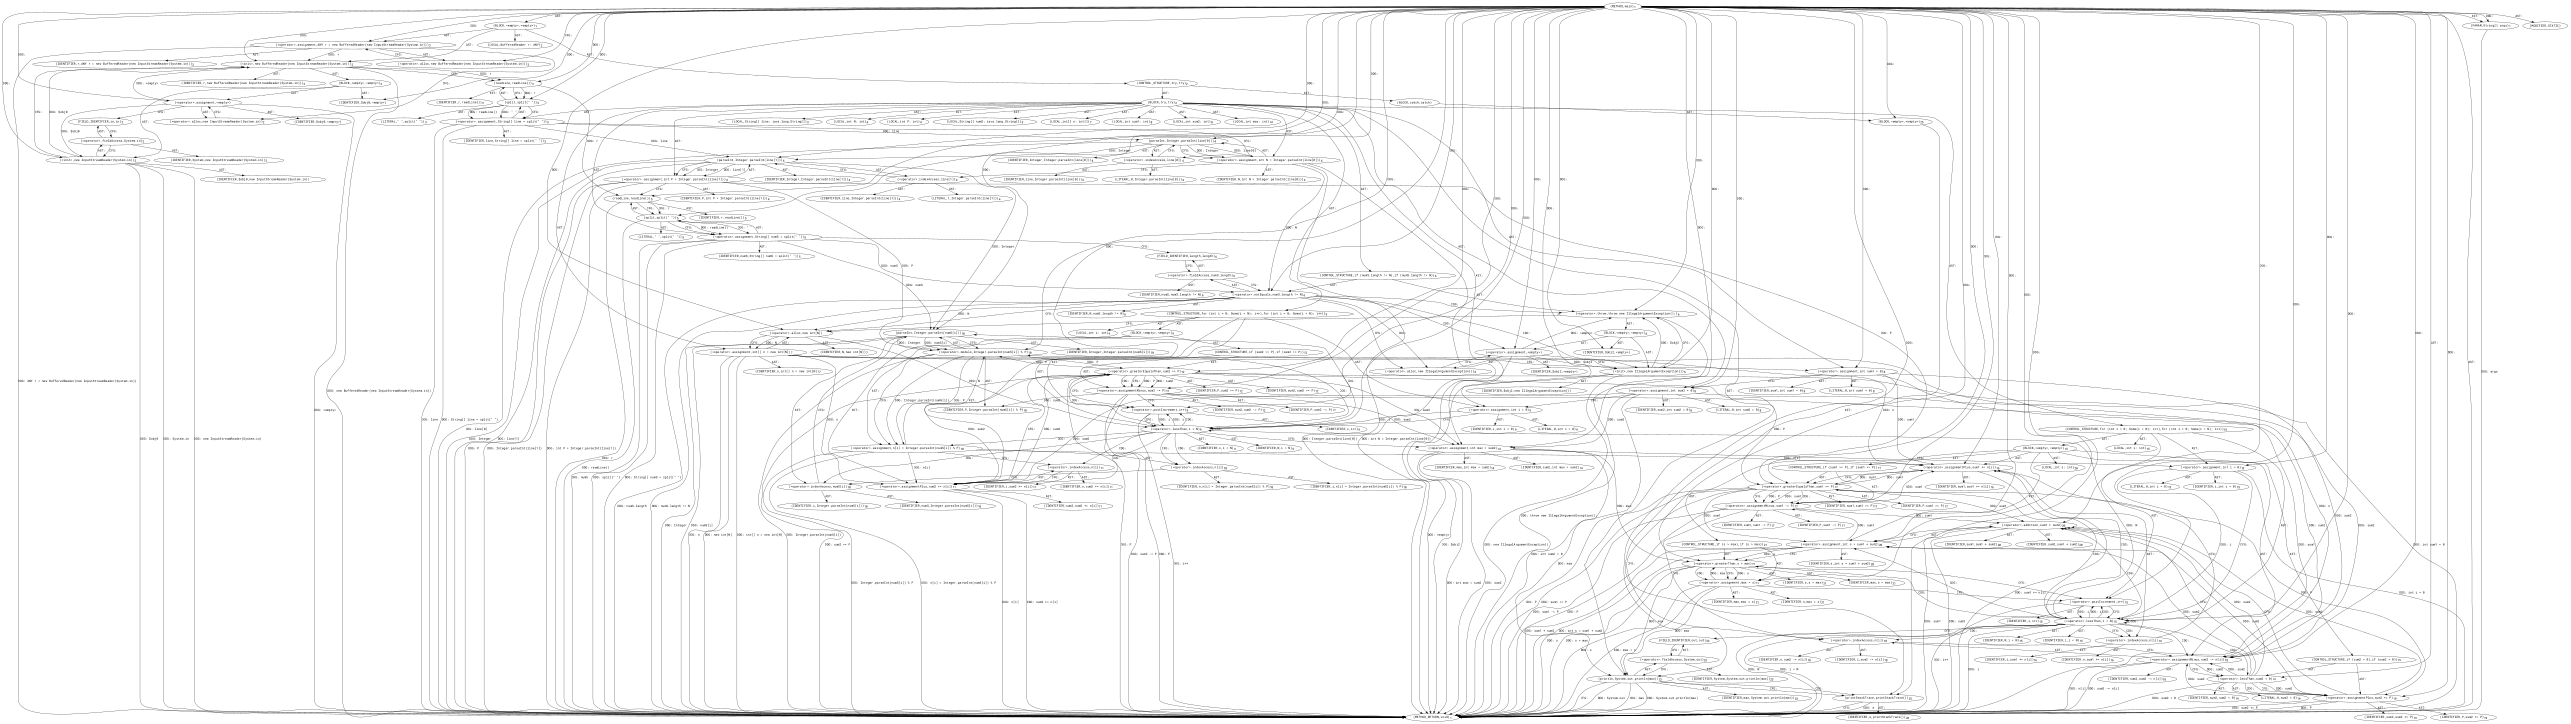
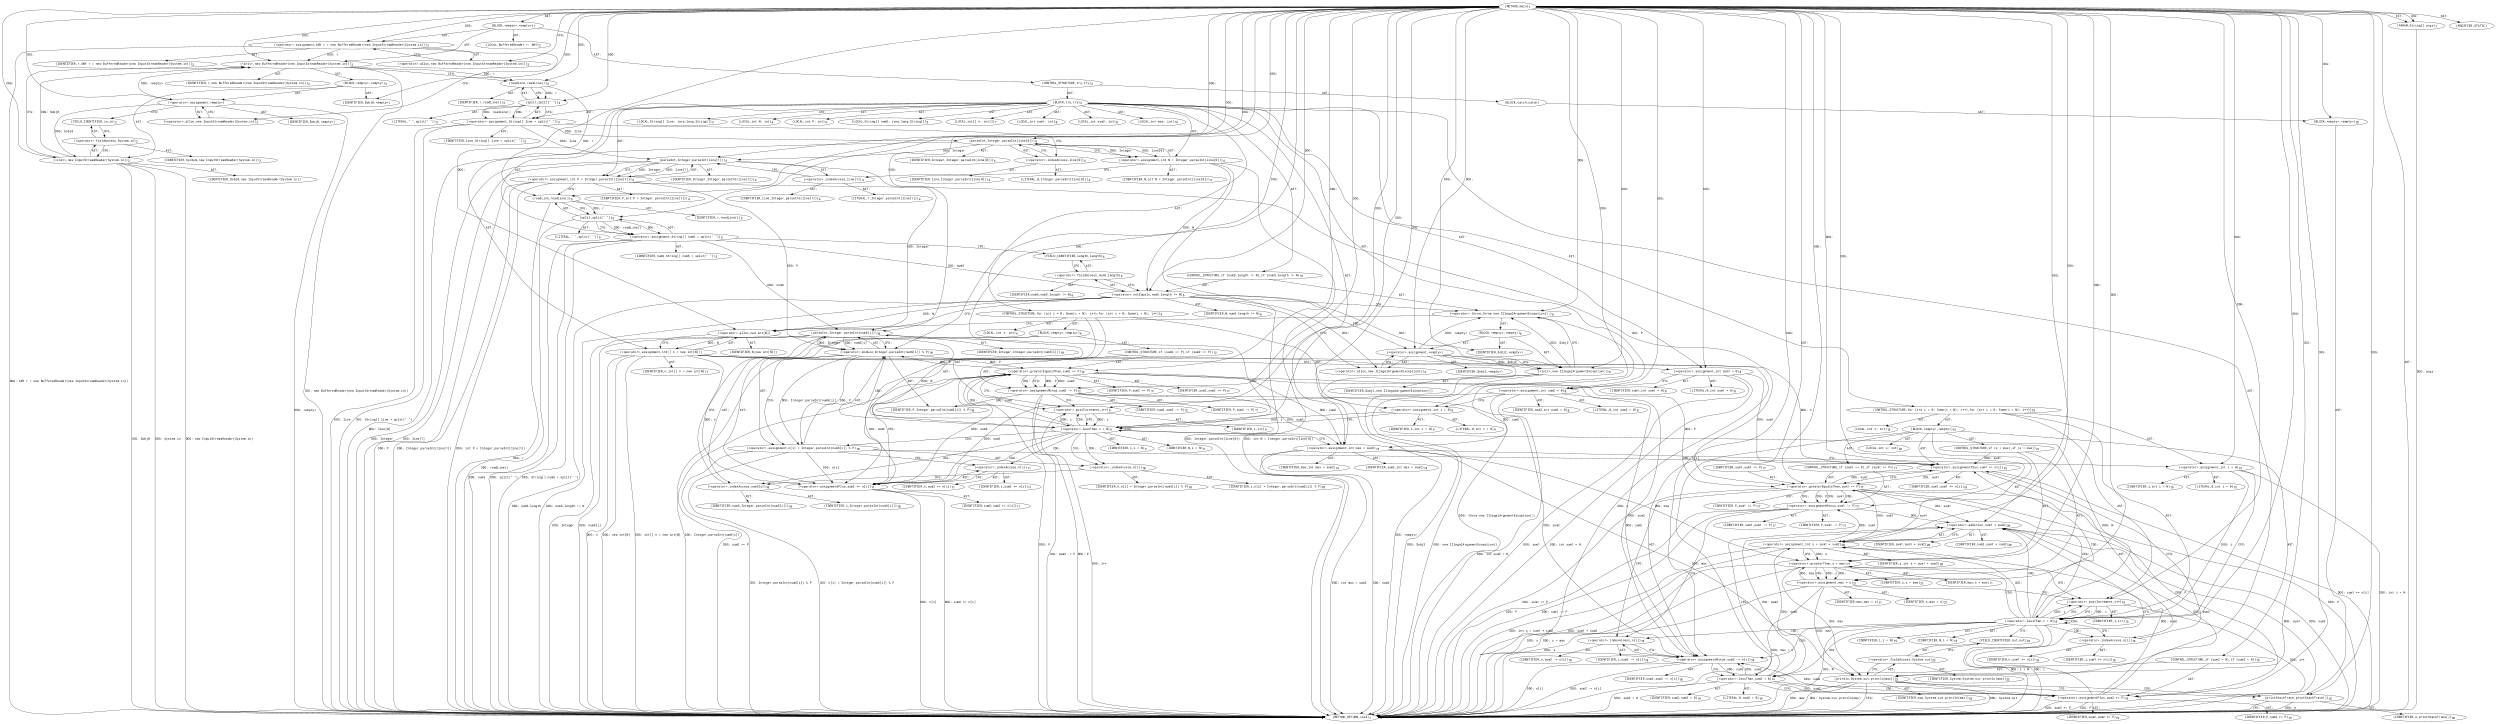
edge "(<operator>.greaterEqualsThan,sum1 >= P)" -> "(IDENTIFIER,sum1,sum1 >= P)": reversed
edge "(<operator>.assignmentMinus,sum1 -= P)" -> "(<operator>.assignmentPlus,sum1 += n[i])": now "(CONTROL_STRUCTURE,if (s > max),if (s > max))" -> "(<operator>.assignmentPlus,sum1 += n[i])"
